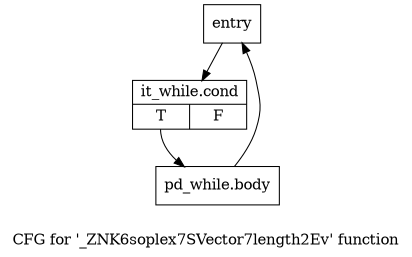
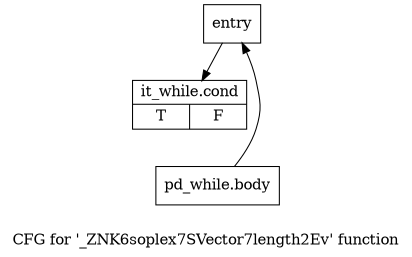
edge "it_while.cond" -> "pd_while.body": removed
